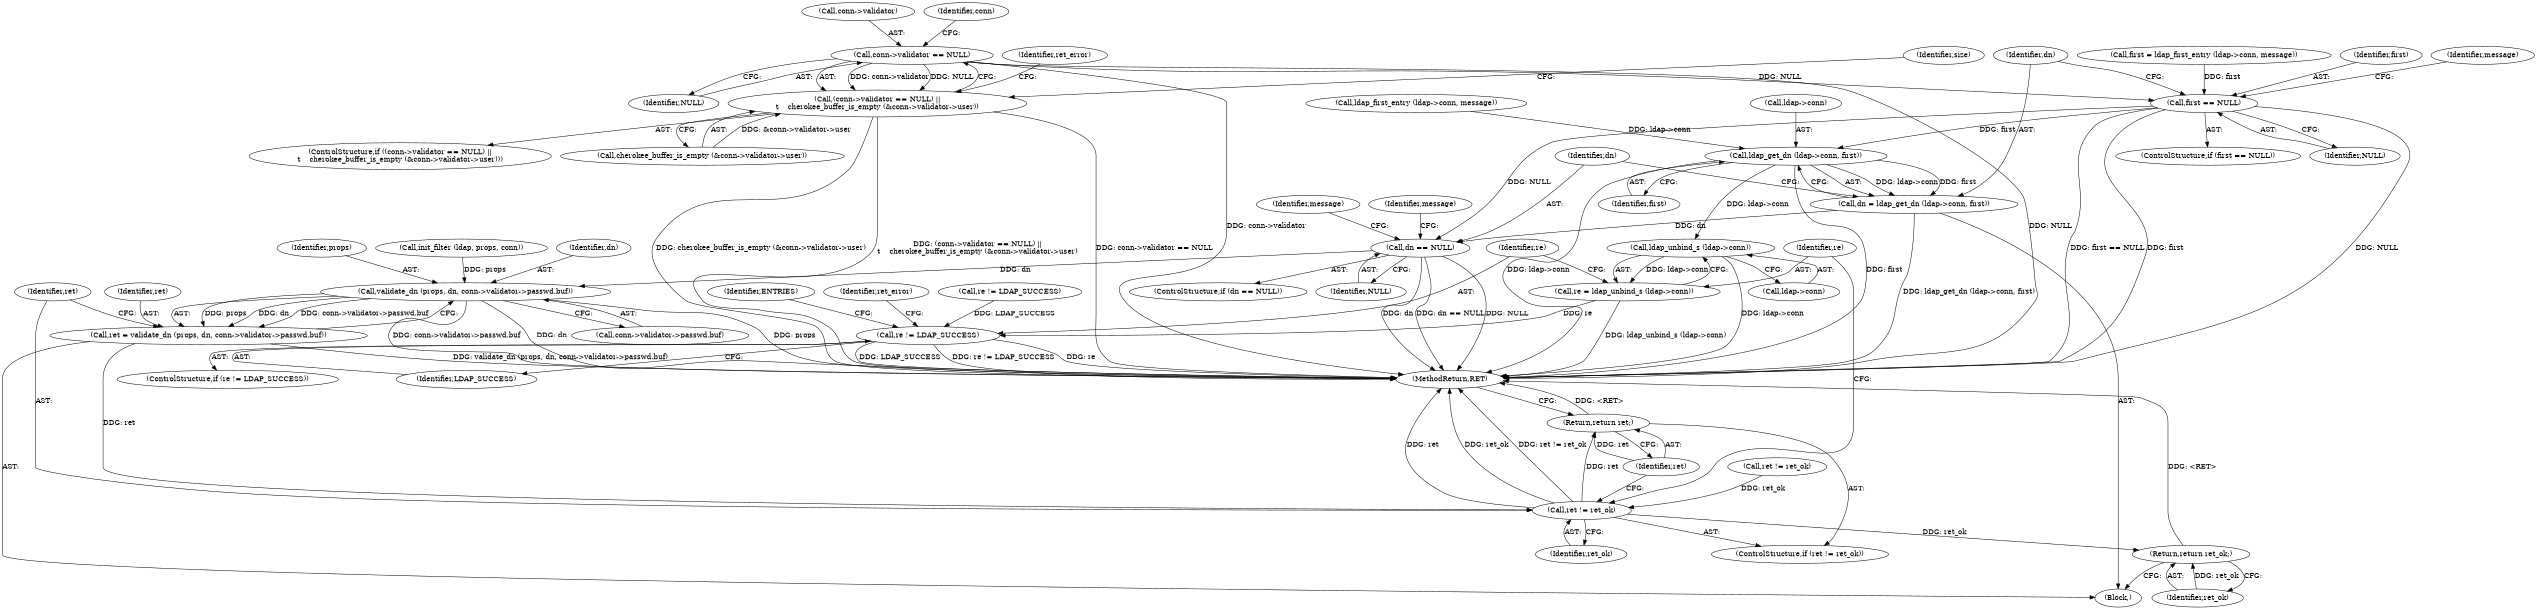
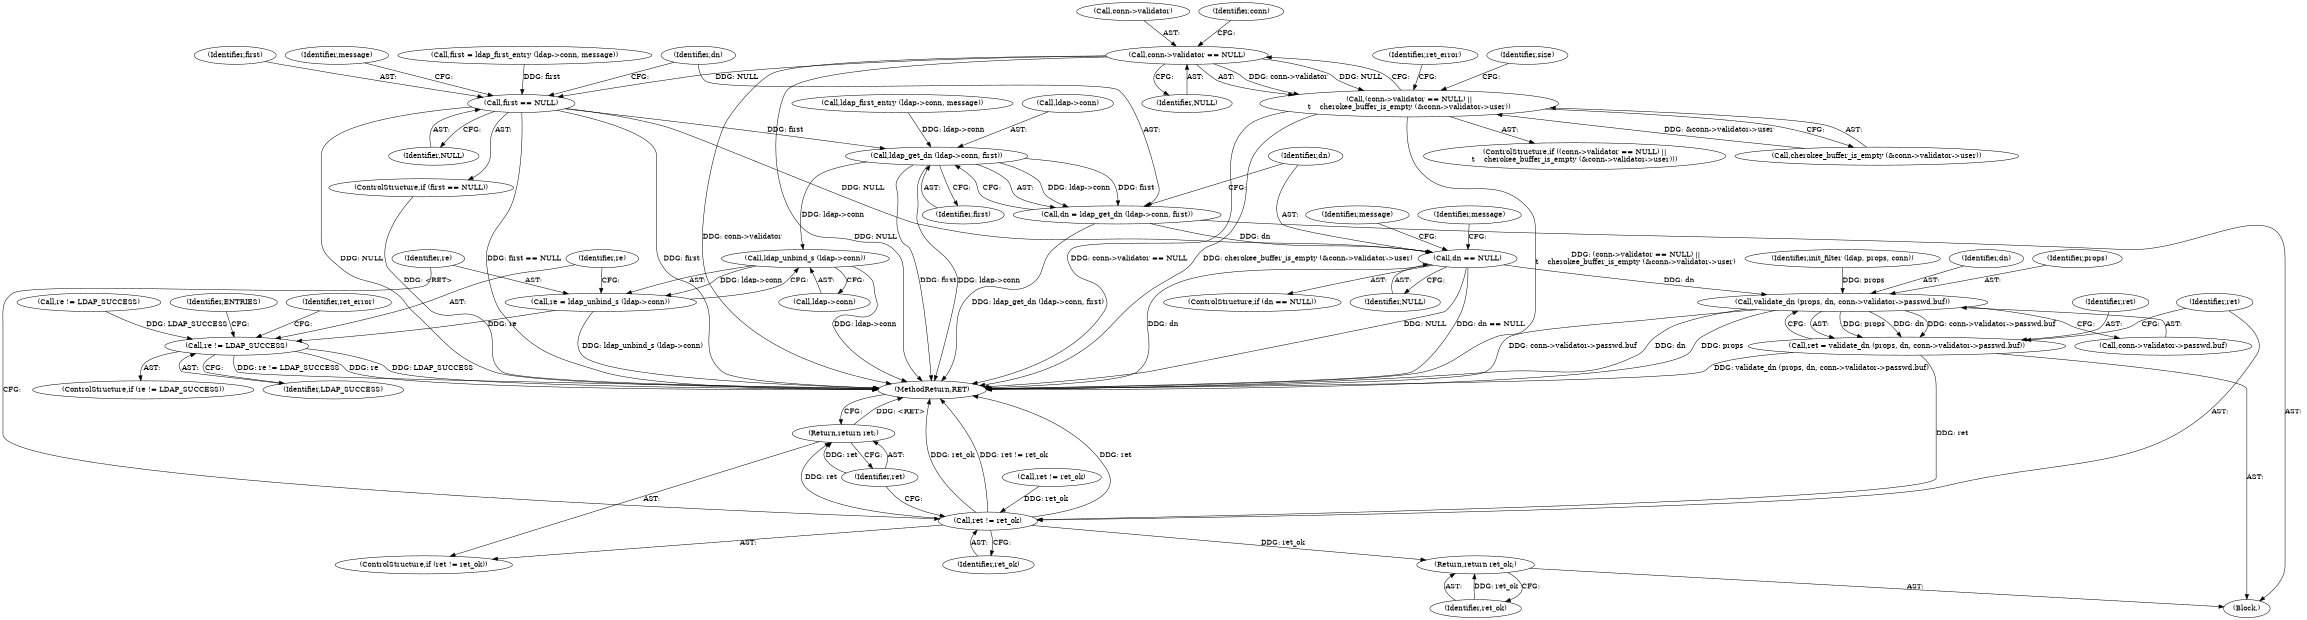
node "(Call,init_filter (ldap, props, conn))": label "(Call,init_filter (ldap, props, conn))" -> "(Identifier,init_filter (ldap, props, conn))"
edge "(Return,return ret_ok;)" -> "(MethodReturn,RET)": now "(ControlStructure,if (first == NULL))" -> "(MethodReturn,RET)"
edge "(Return,return ret_ok;)" -> "(Block,)": label "CFG: " -> "AST: "
